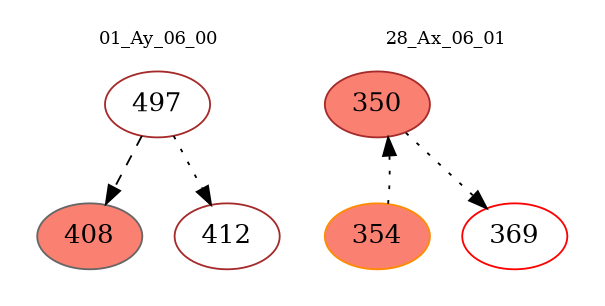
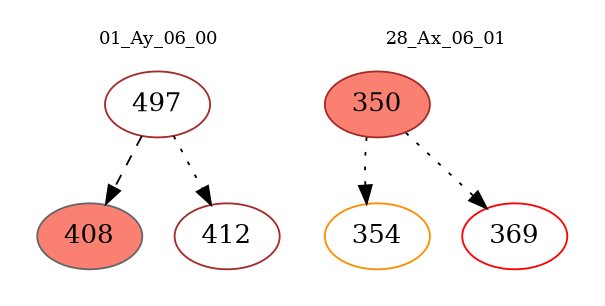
edge "354" -> "350": reversed
node "354": fillcolor salmon -> white
